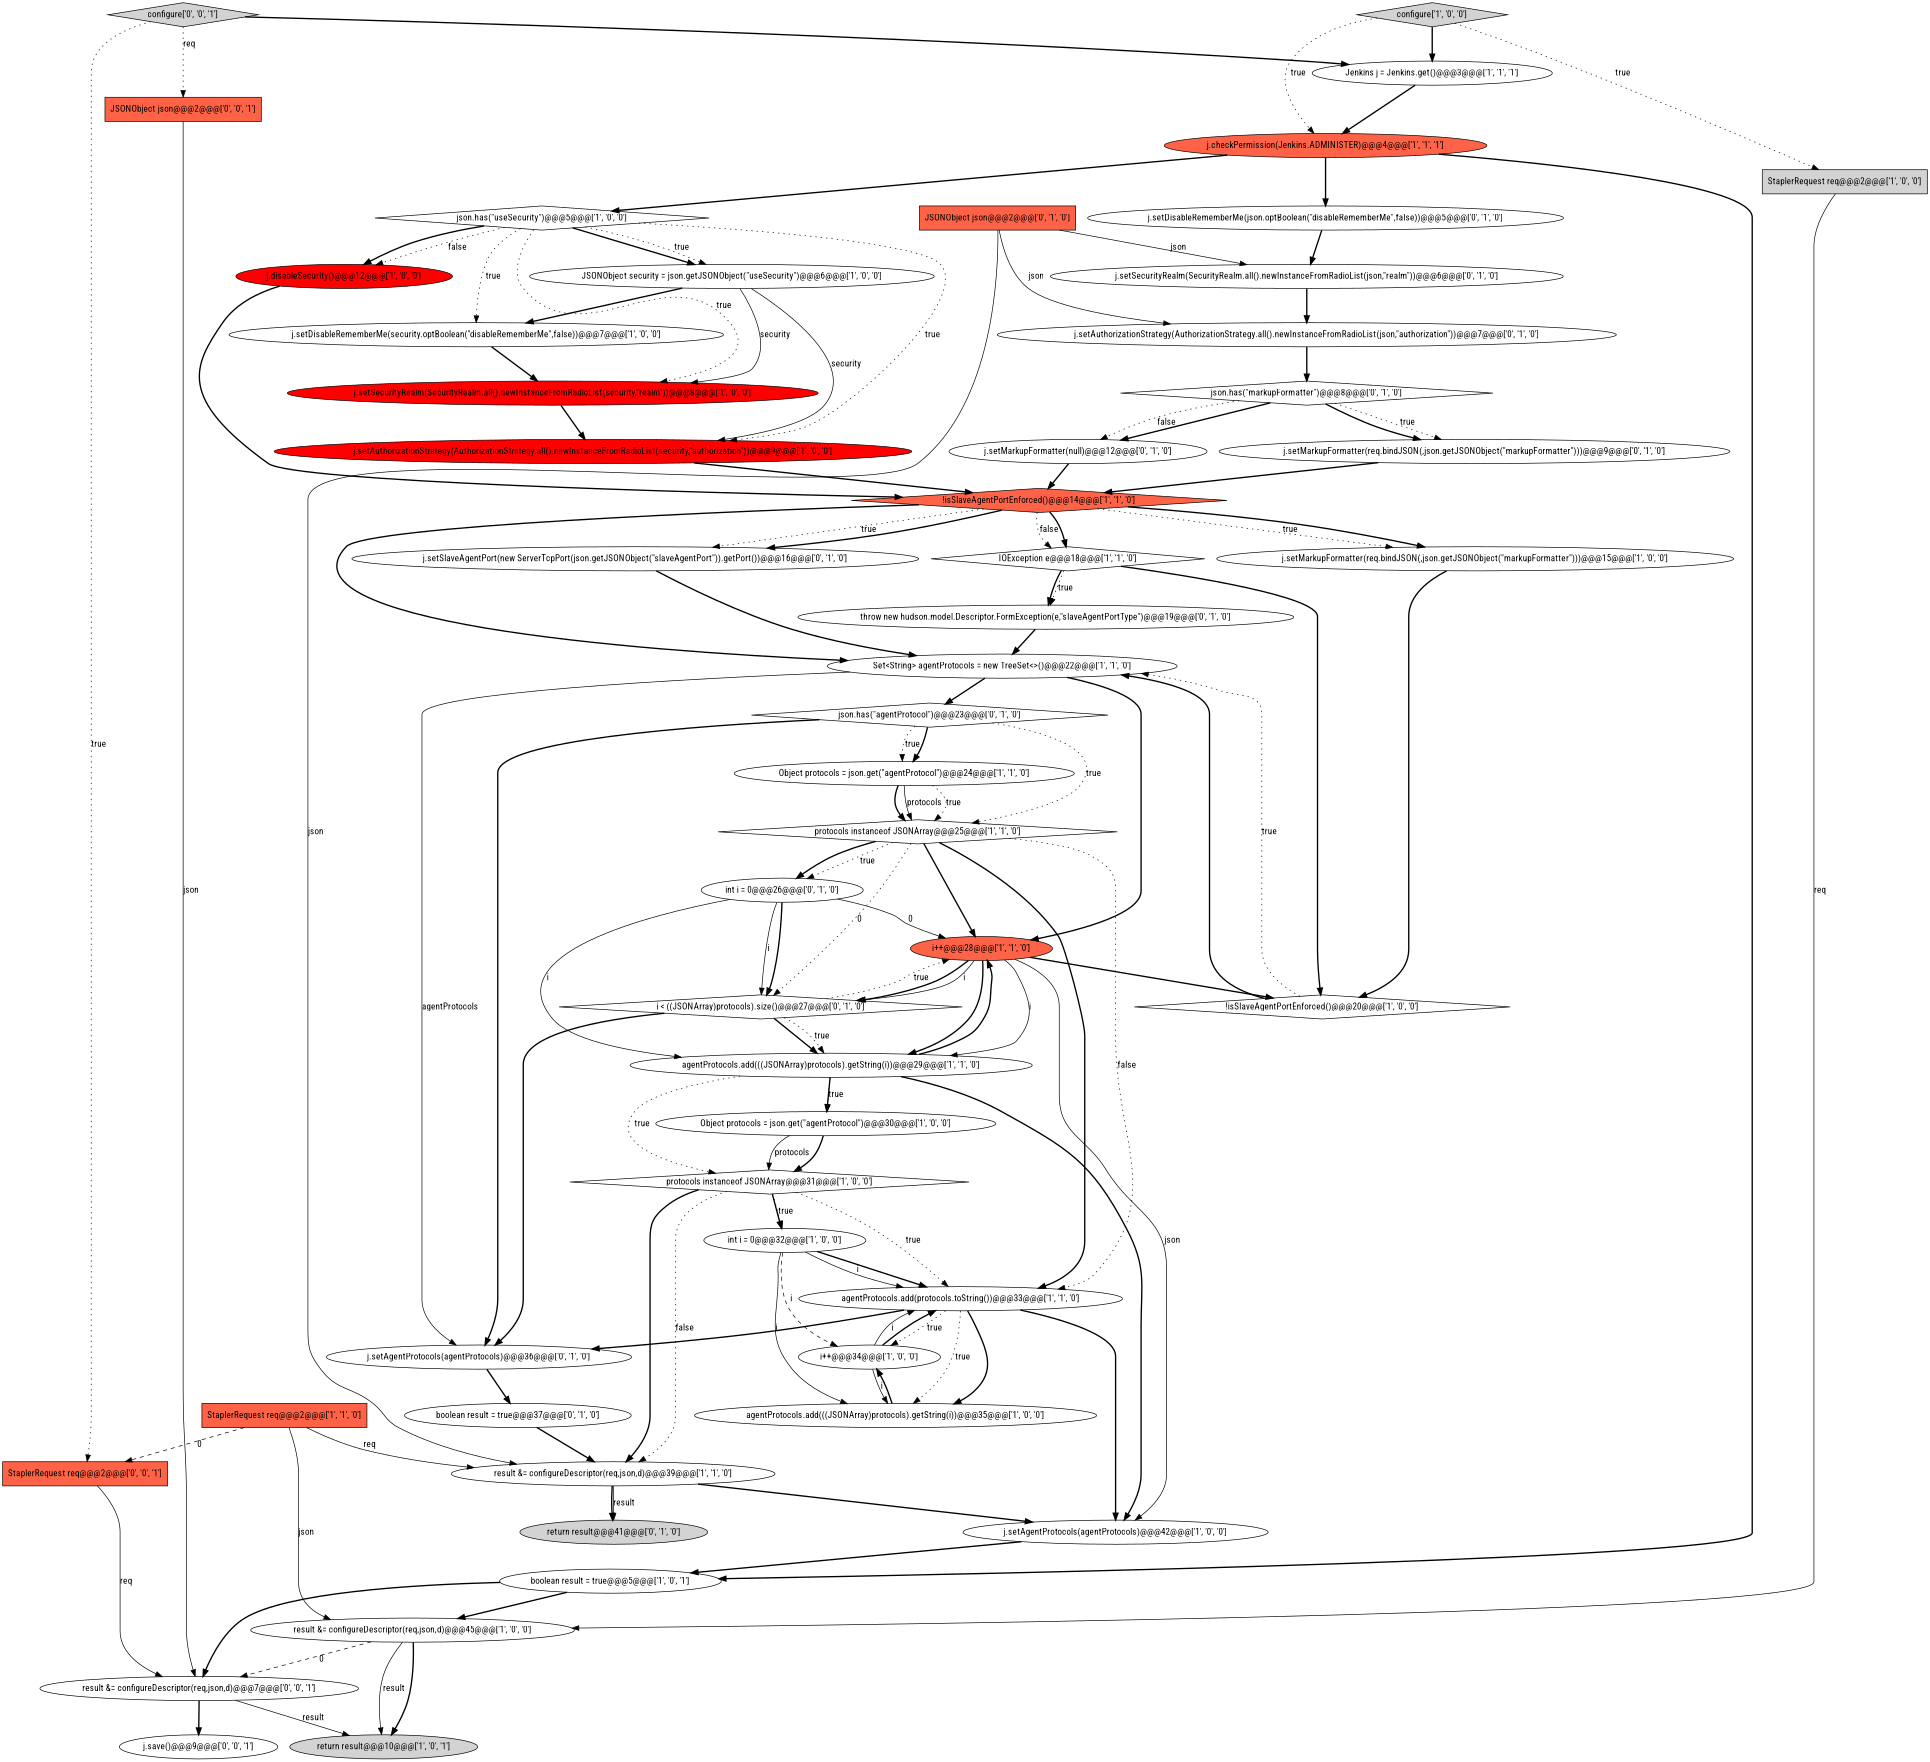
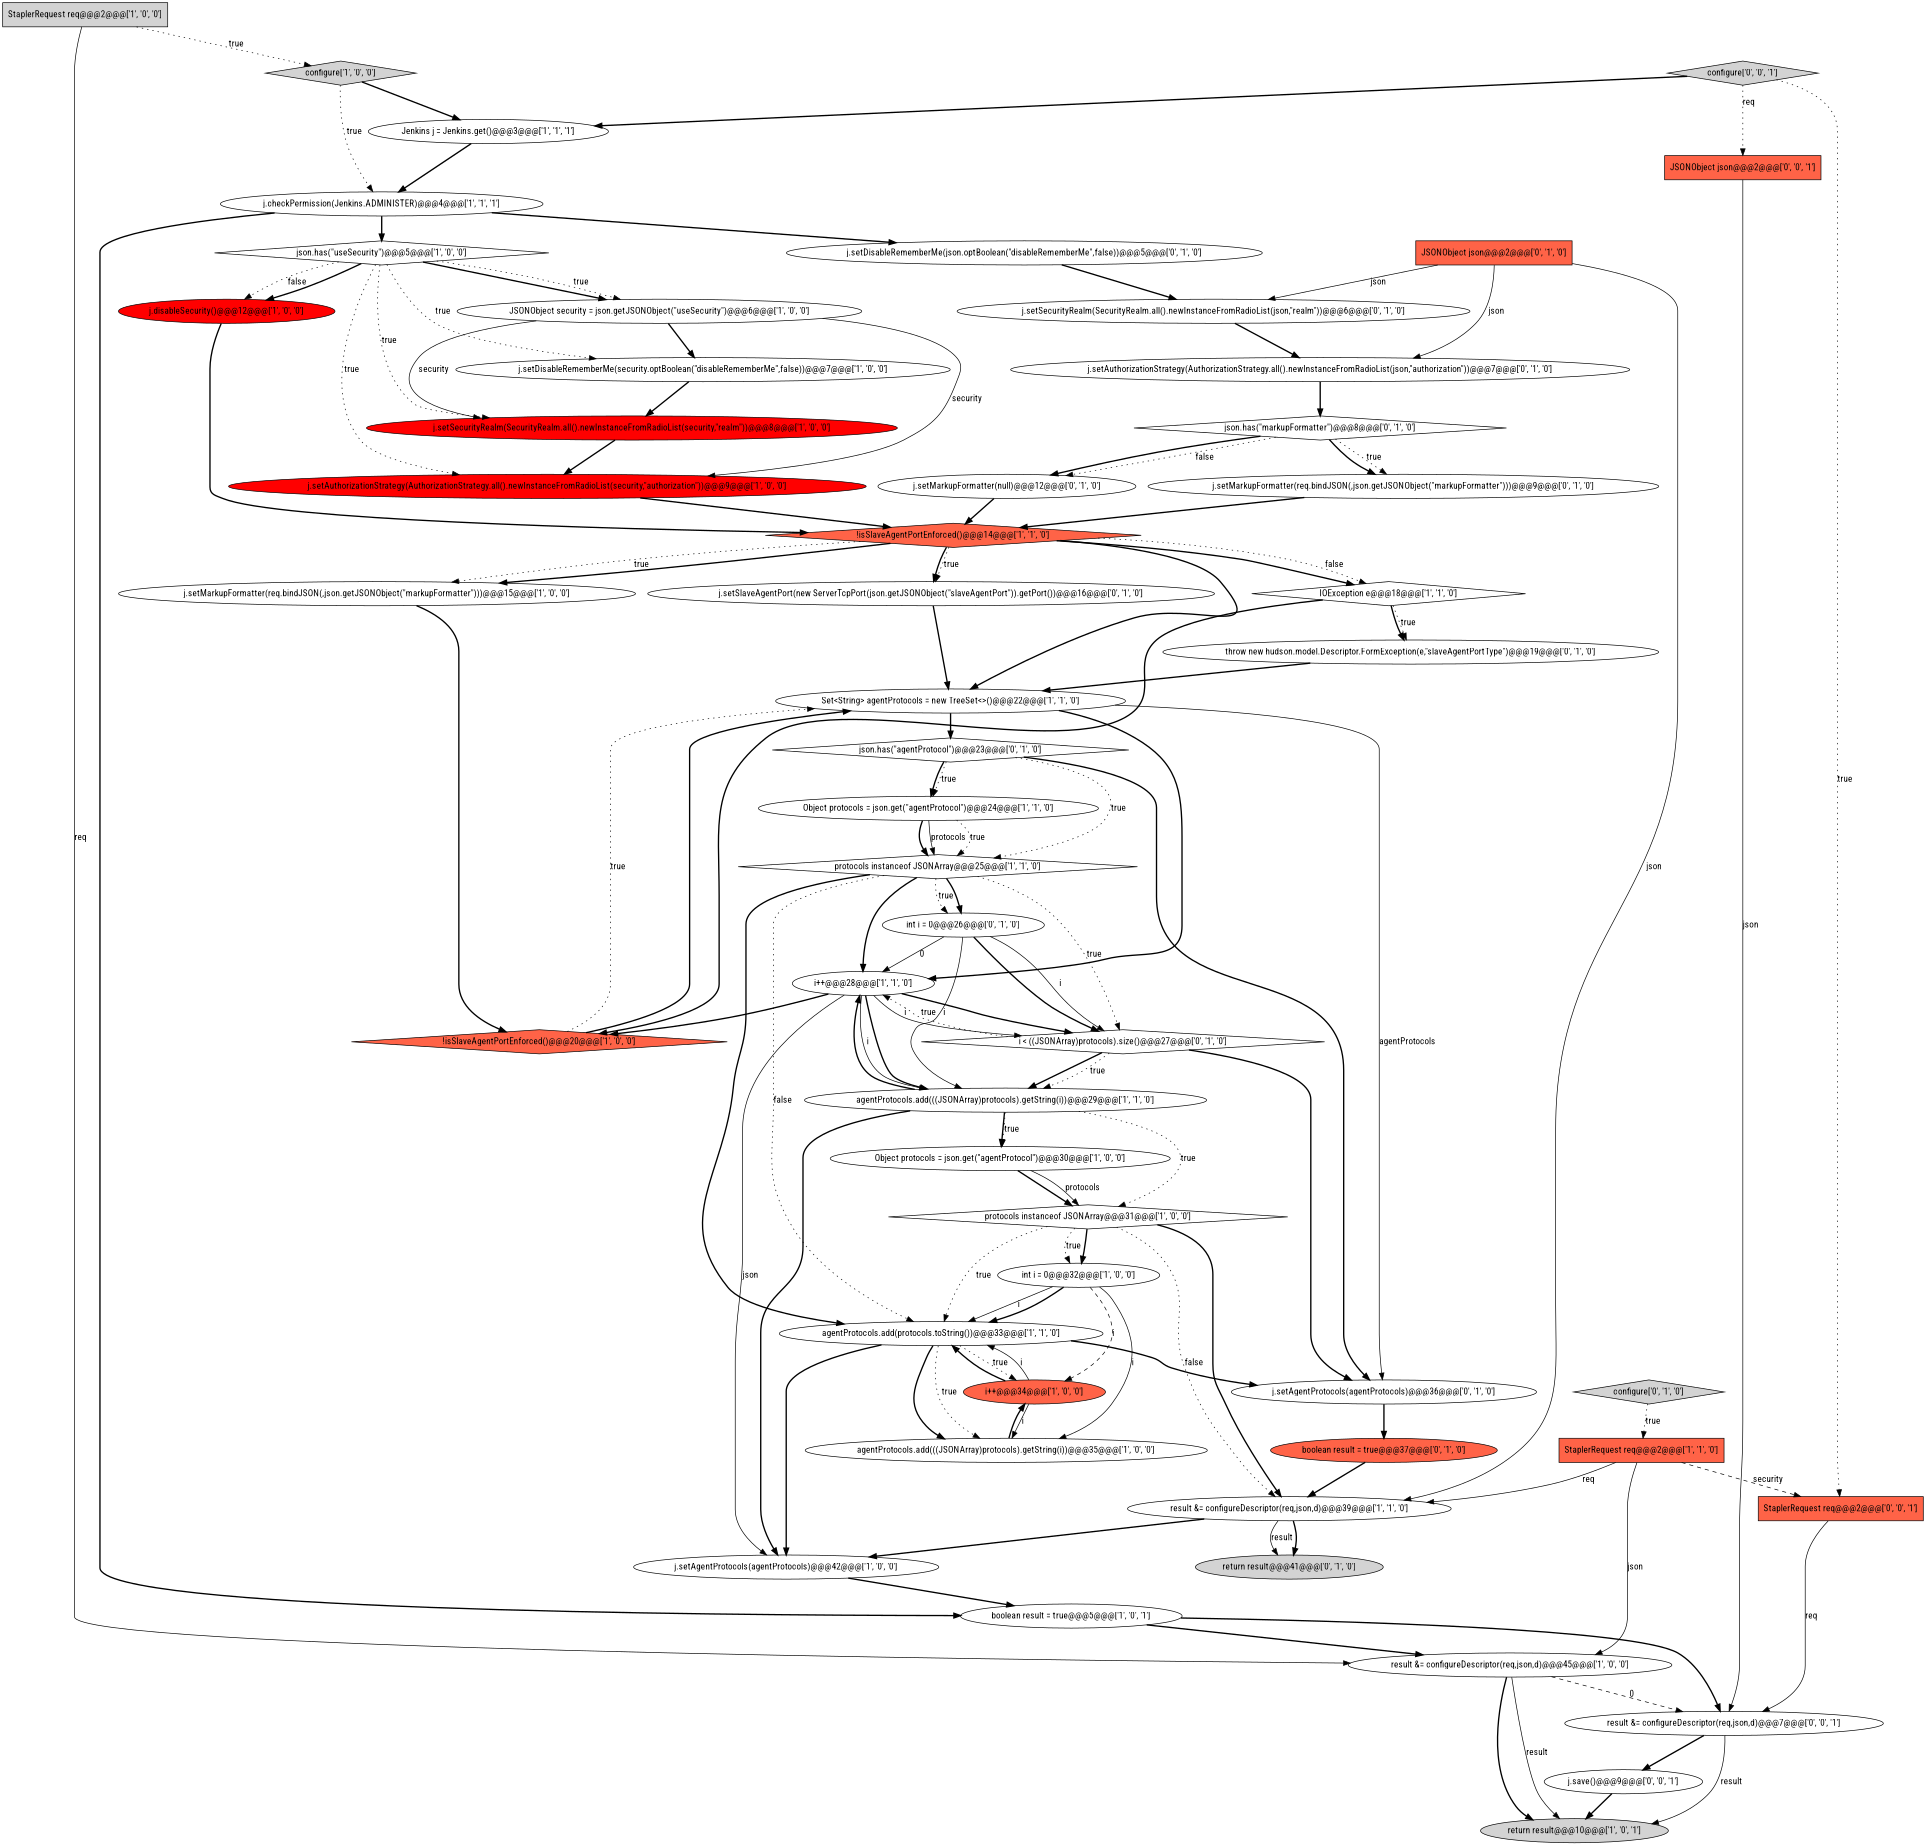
edge "configure['1', '0', '0']" -> "StaplerRequest req@@@2@@@['1', '0', '0']": reversed
node "j.checkPermission(Jenkins.ADMINISTER)@@@4@@@['1', '1', '1']": fillcolor tomato -> white
edge "protocols instanceof JSONArray@@@25@@@['1', '1', '0']" -> "i < ((JSONArray)protocols).size()@@@27@@@['0', '1', '0']": label "0" -> "true"
node "i++@@@28@@@['1', '1', '0']": fillcolor tomato -> white
node "!isSlaveAgentPortEnforced()@@@20@@@['1', '0', '0']": fillcolor white -> tomato
node "i++@@@34@@@['1', '0', '0']": fillcolor white -> tomato
node "configure['0', '1', '0']": added
node "boolean result = true@@@37@@@['0', '1', '0']": fillcolor white -> tomato
edge "StaplerRequest req@@@2@@@['1', '1', '0']" -> "StaplerRequest req@@@2@@@['0', '0', '1']": label "0" -> "security"
edge "j.save()@@@9@@@['0', '0', '1']" -> "return result@@@10@@@['1', '0', '1']": added
